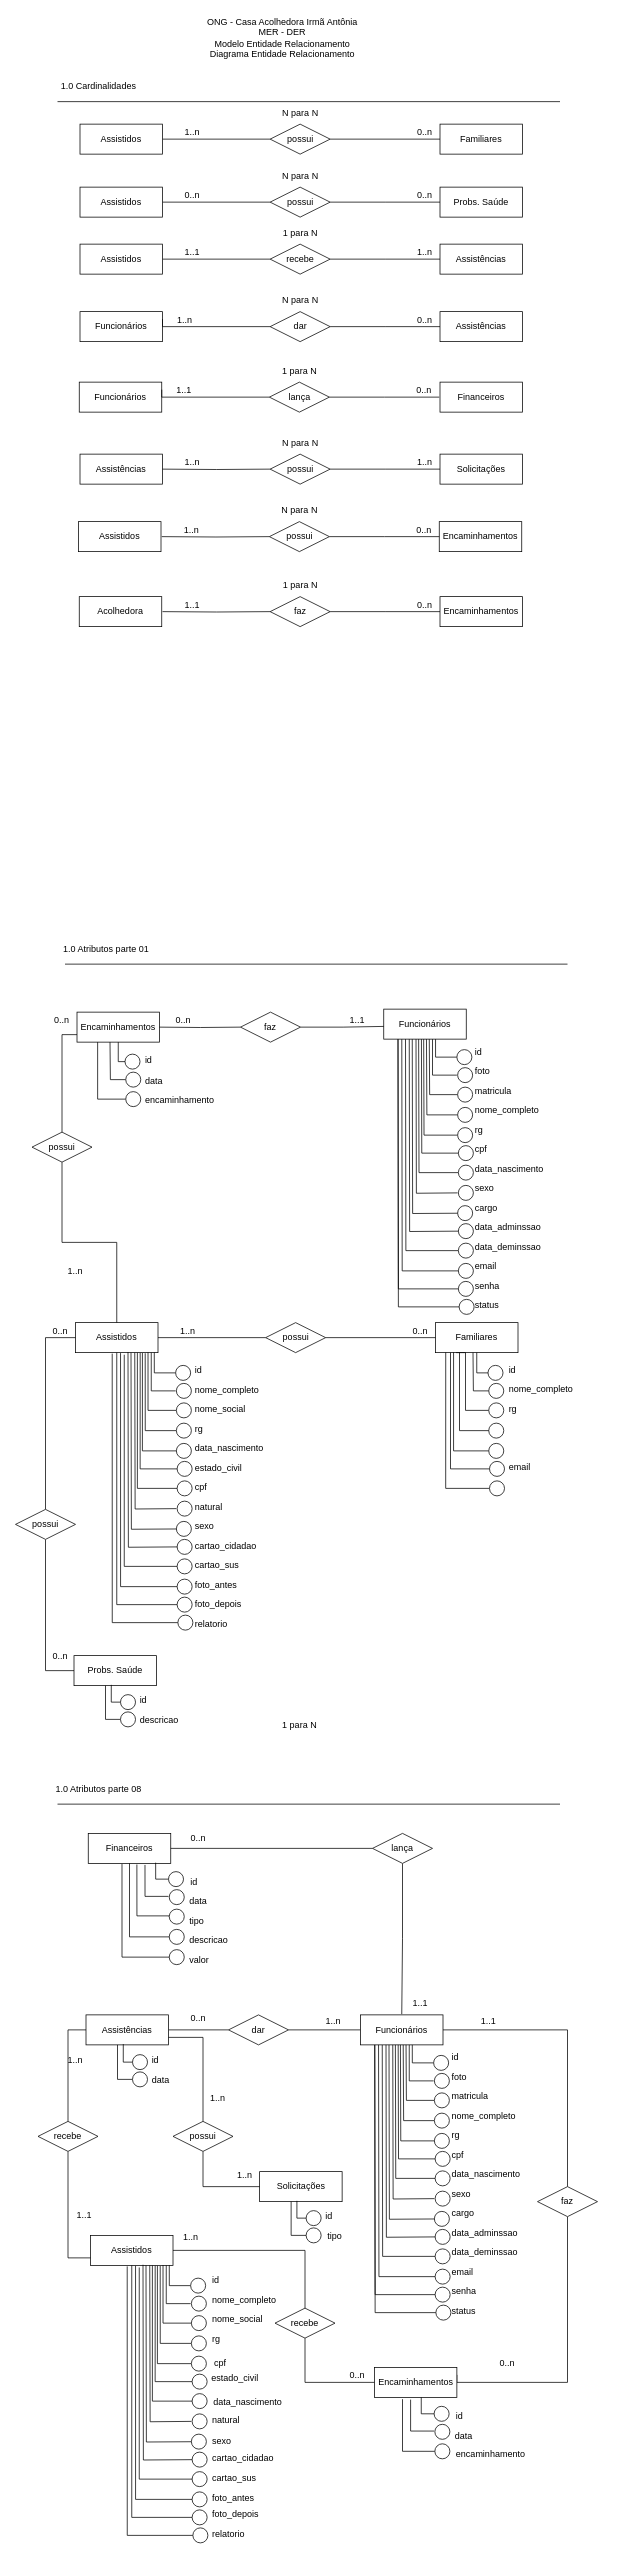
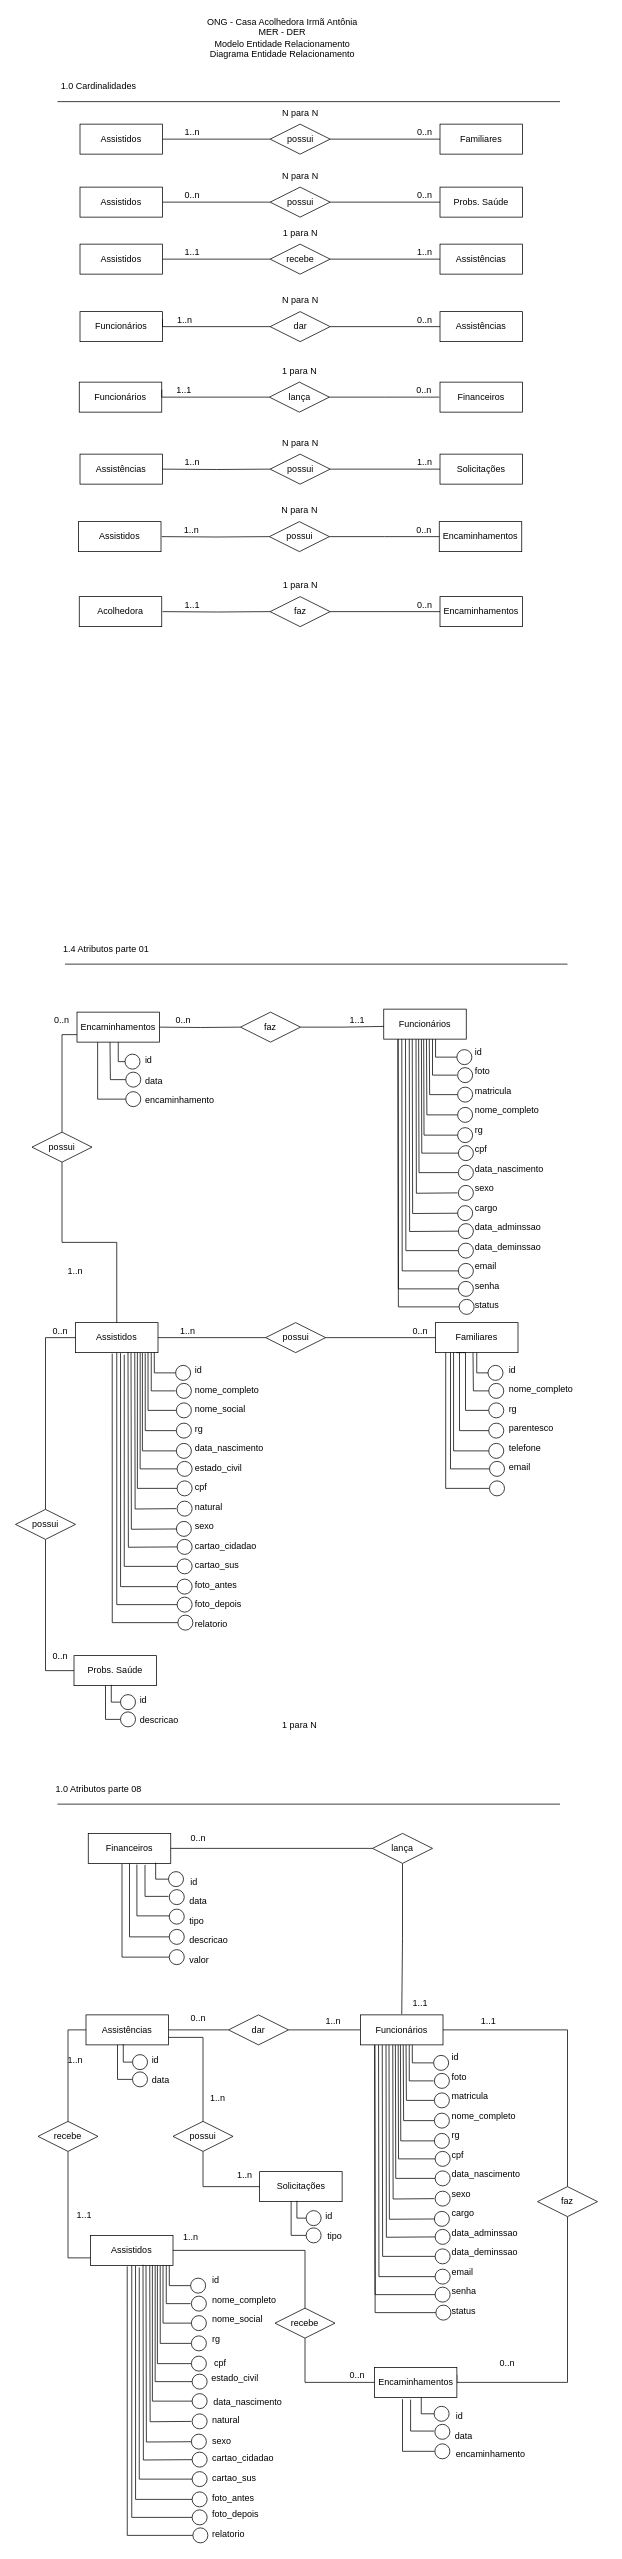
node "1.0 Atributos parte 01": label "1.0 Atributos parte 01" -> "1.4 Atributos parte 01"
node "parentesco": added
node "telefone": added
